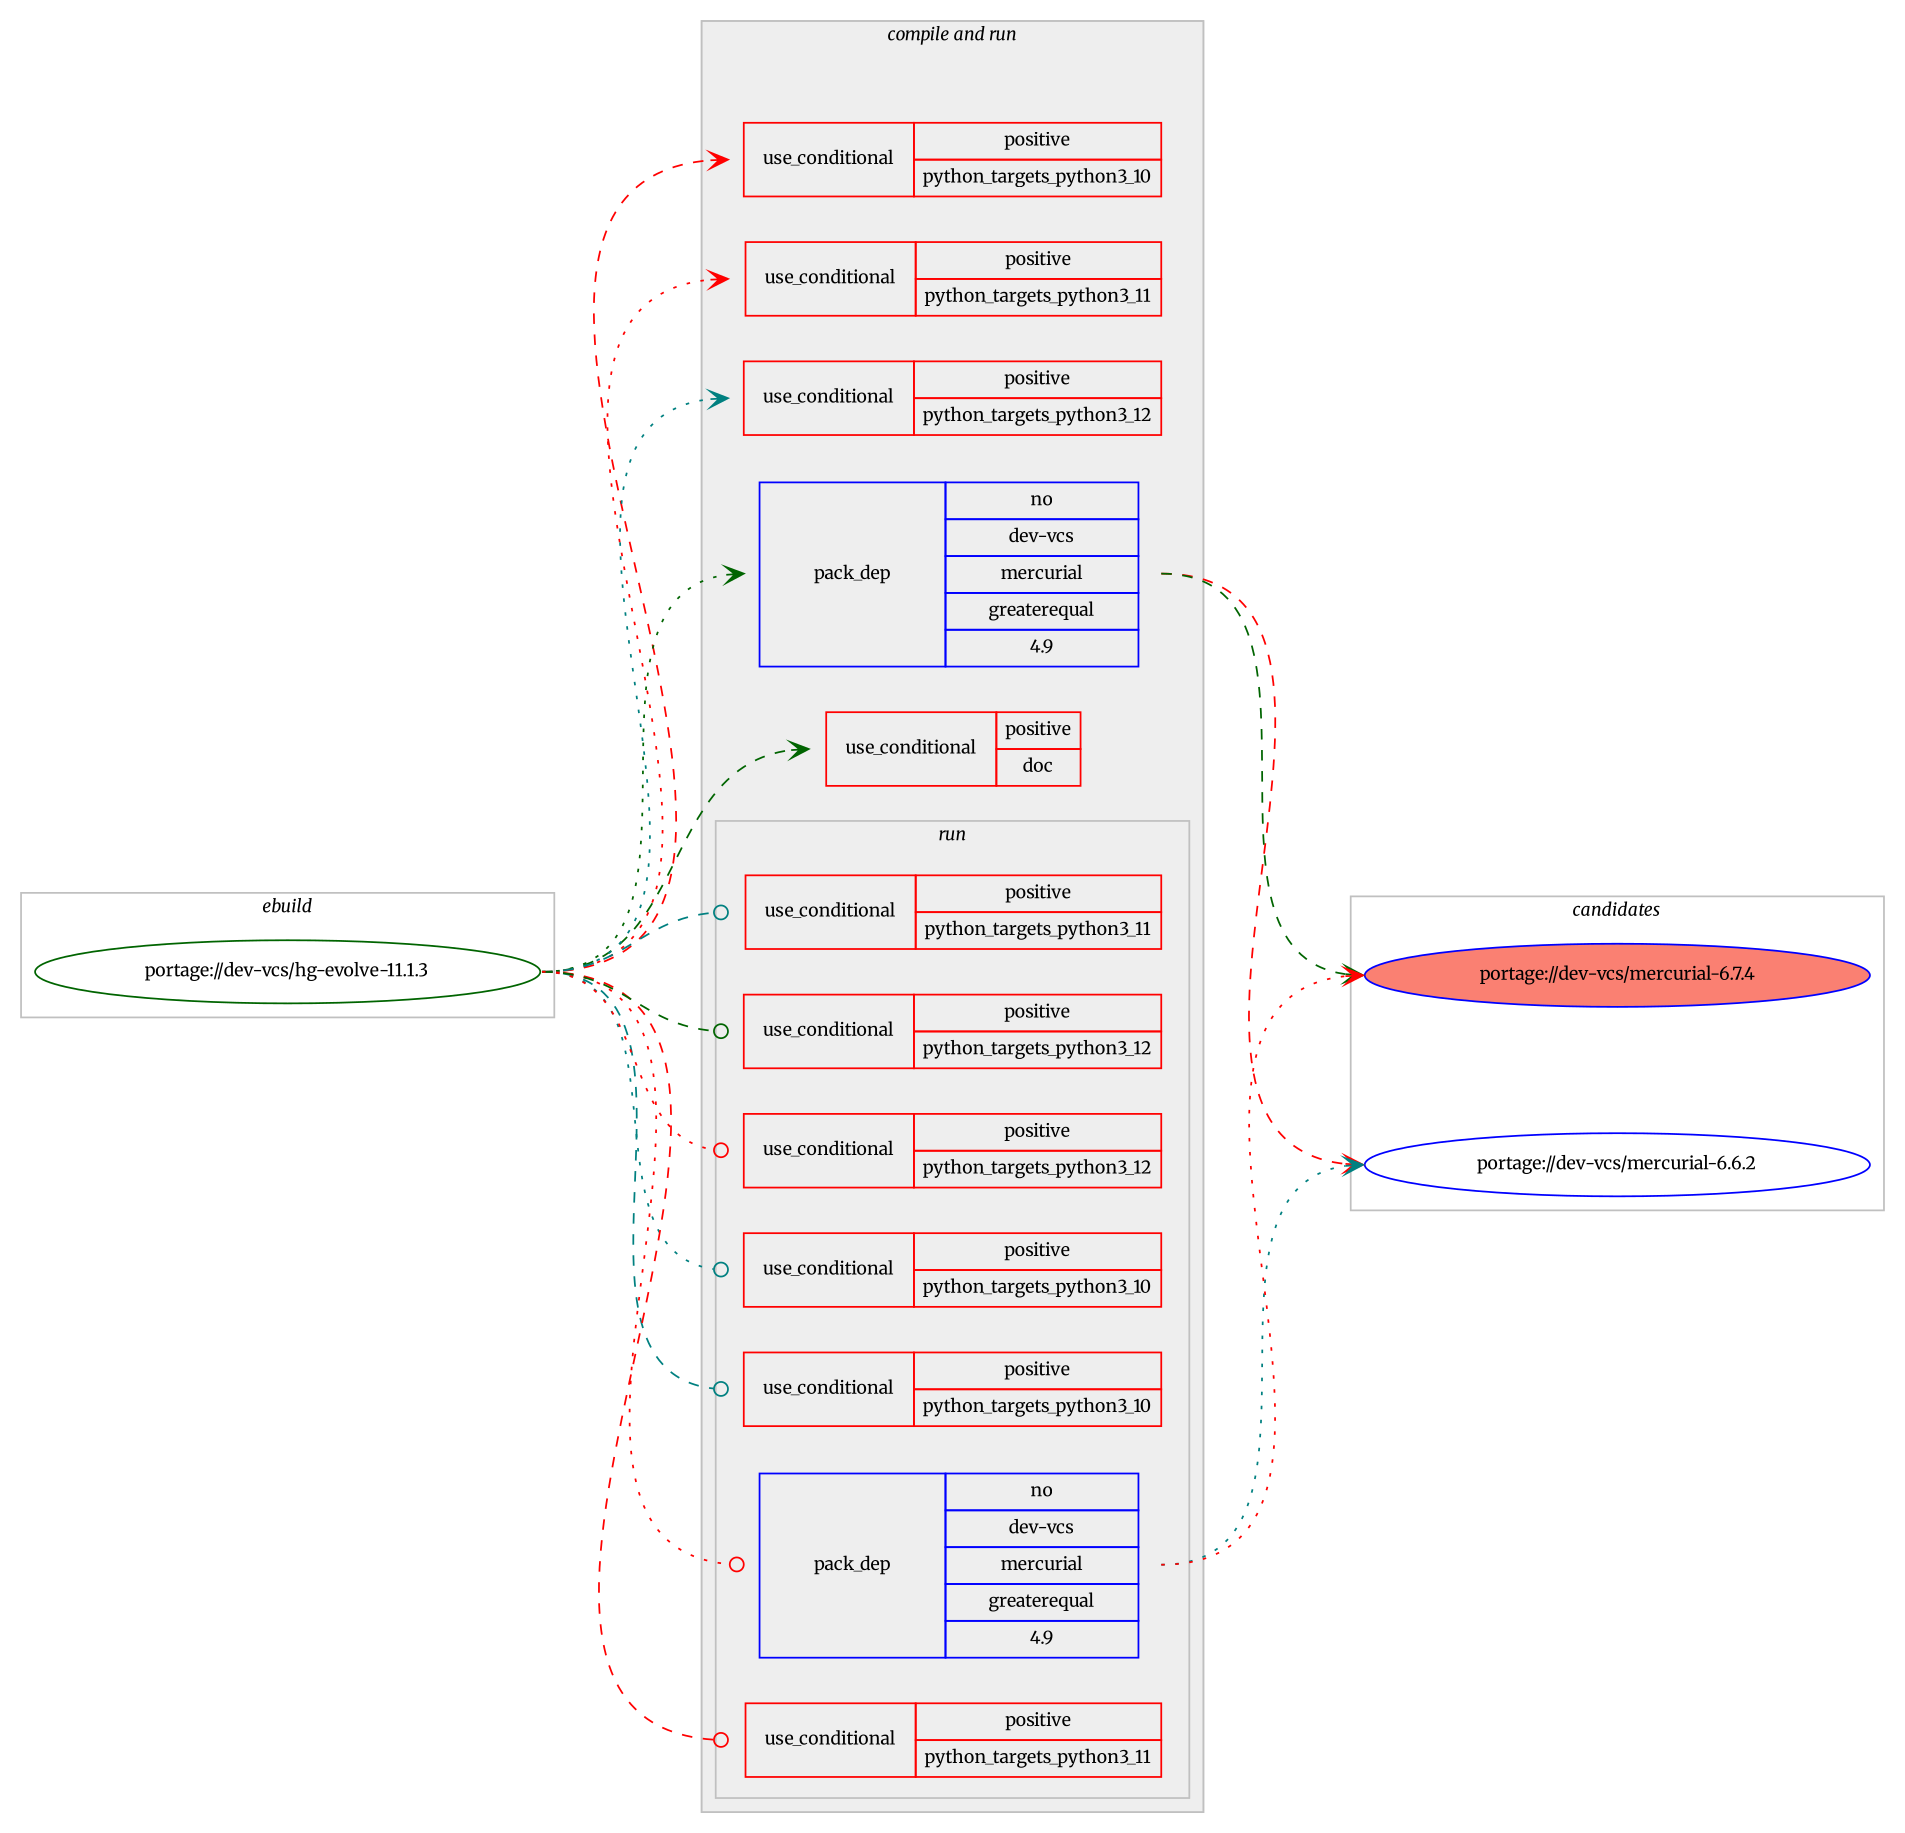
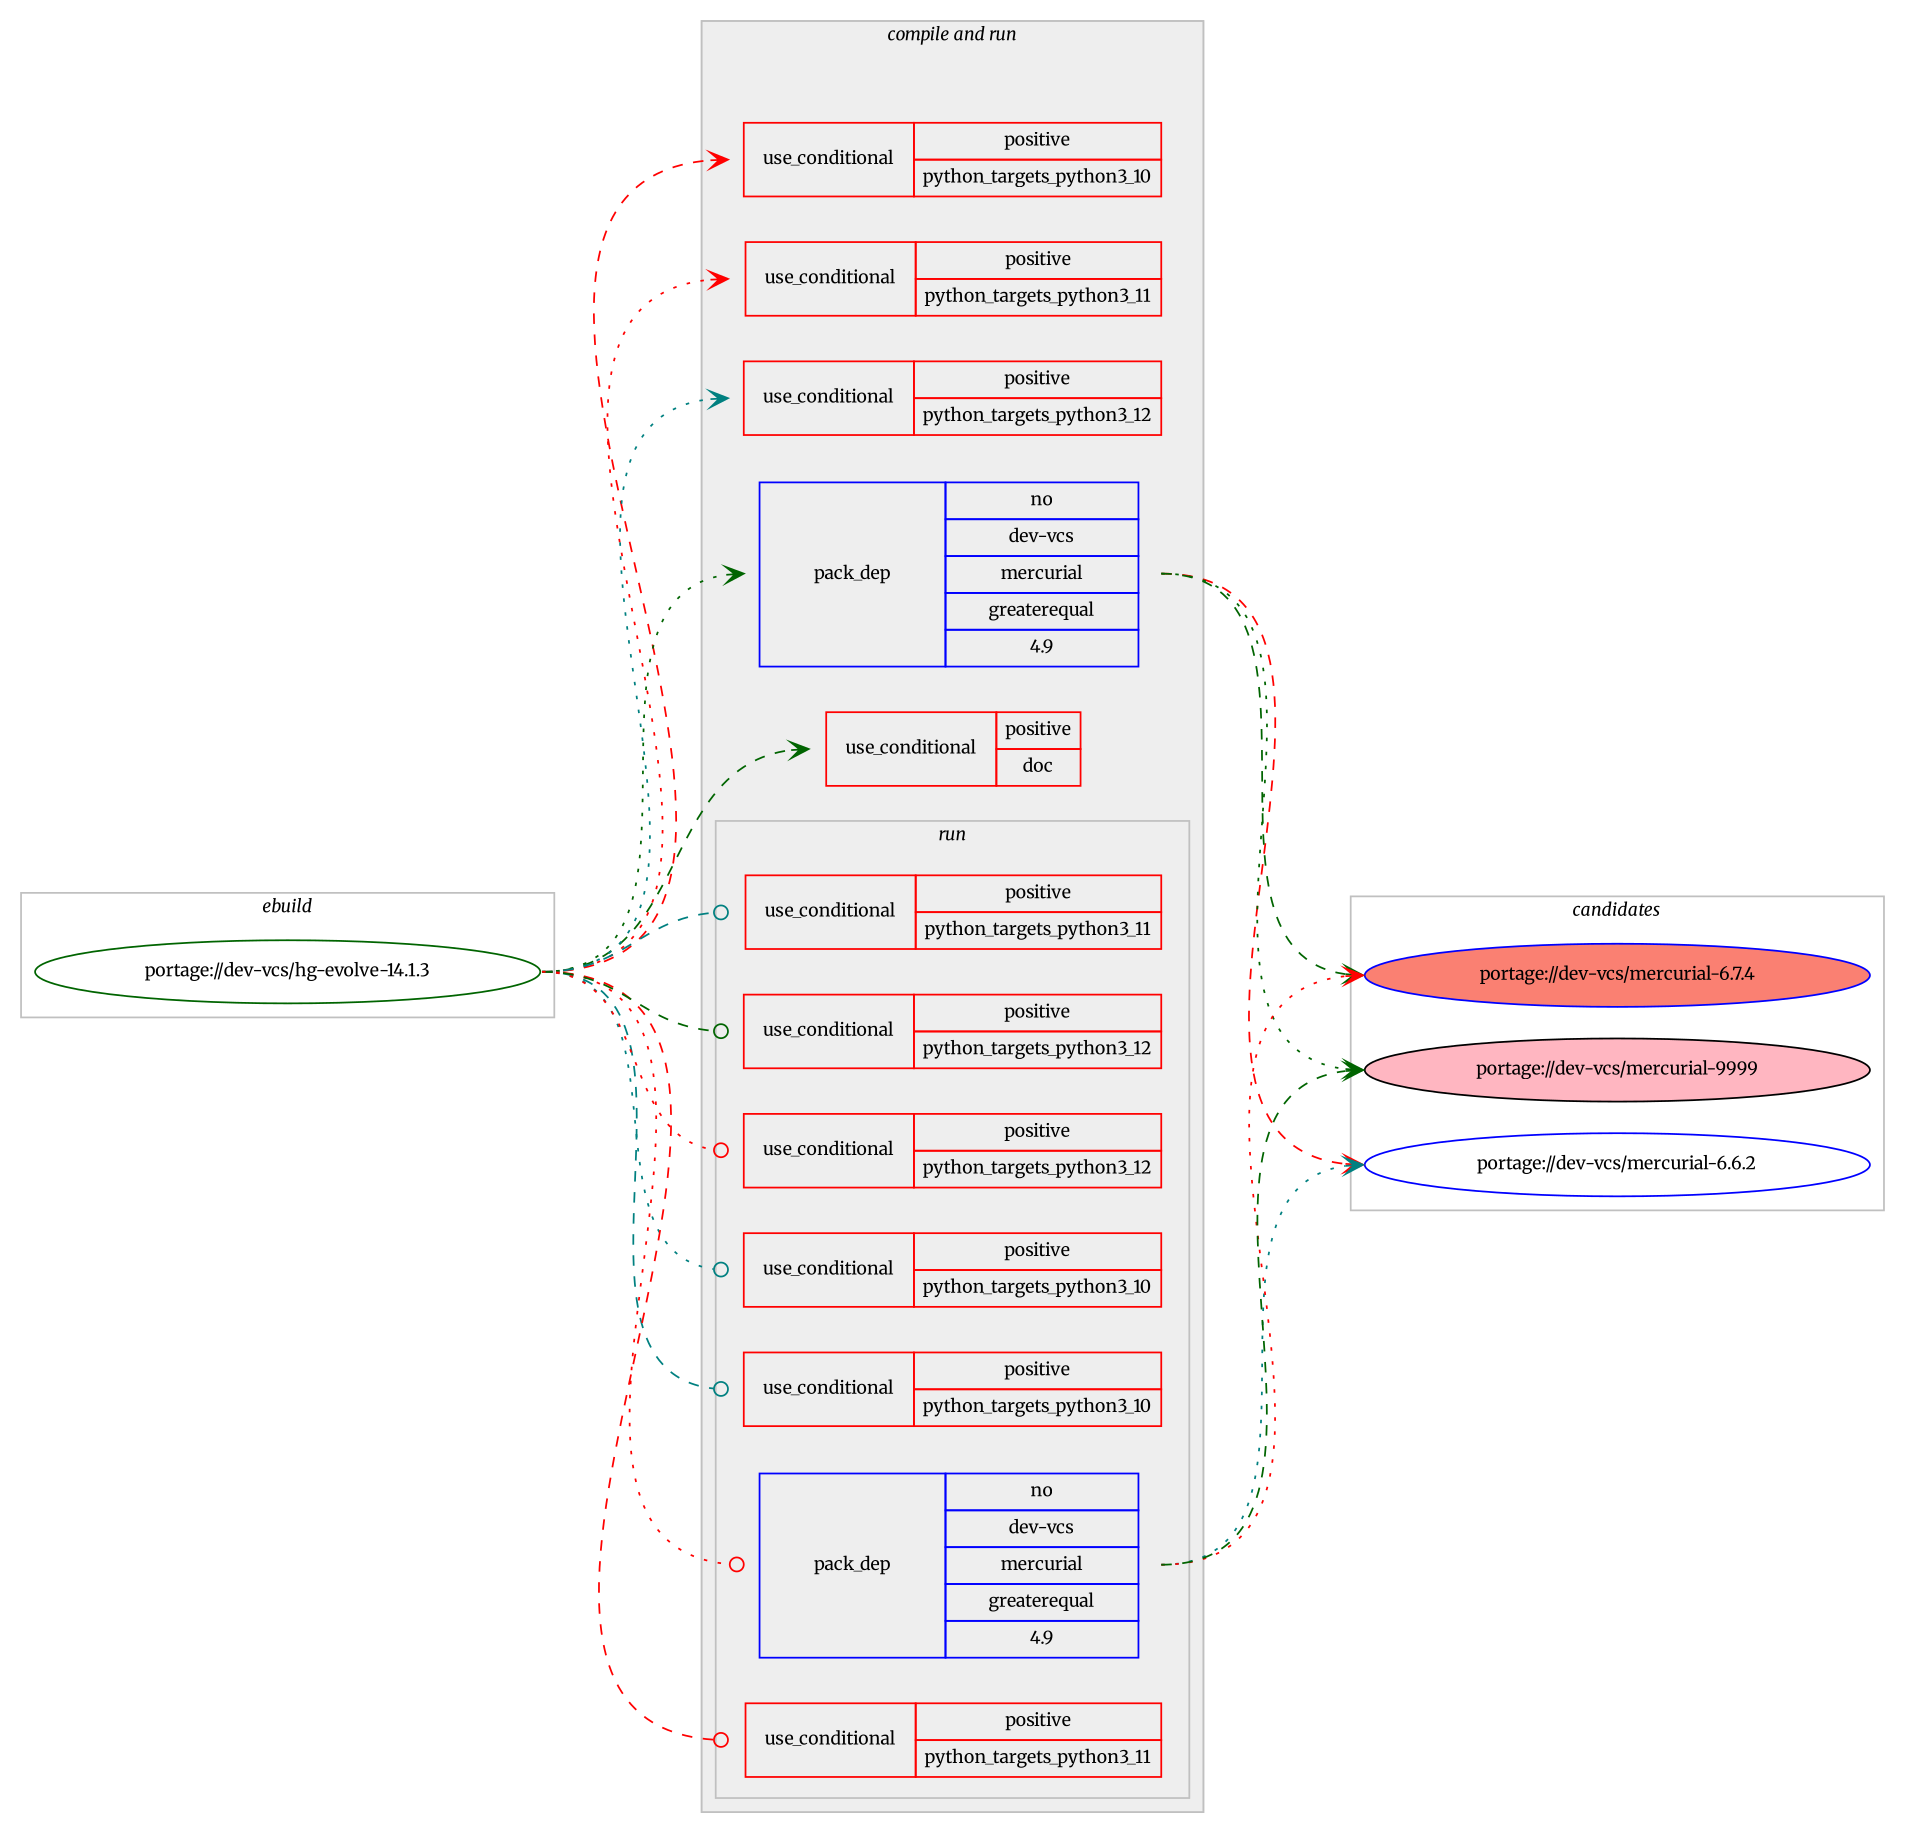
node "portage://dev-vcs/hg-evolve-11.1.3": label "portage://dev-vcs/hg-evolve-11.1.3" -> "portage://dev-vcs/hg-evolve-14.1.3"
node "portage://dev-vcs/mercurial-9999": added
